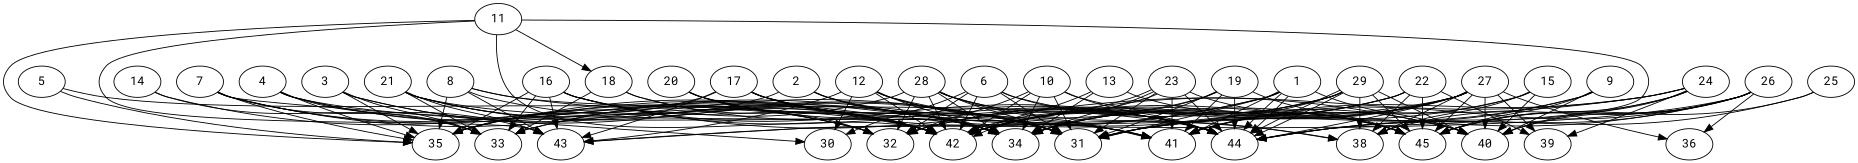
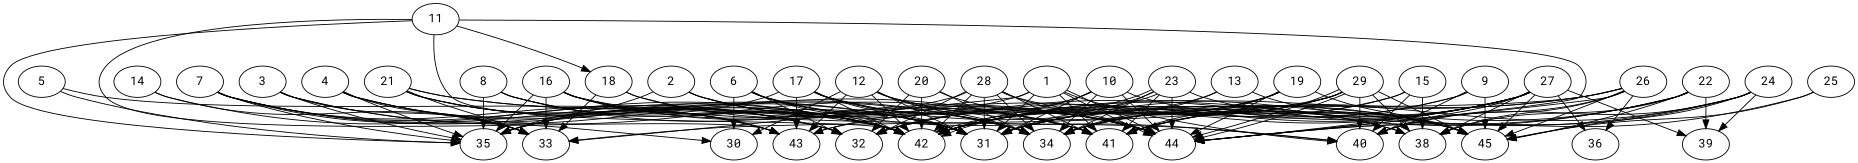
edge "8" -> "43": removed
edge "24" -> "31": removed
